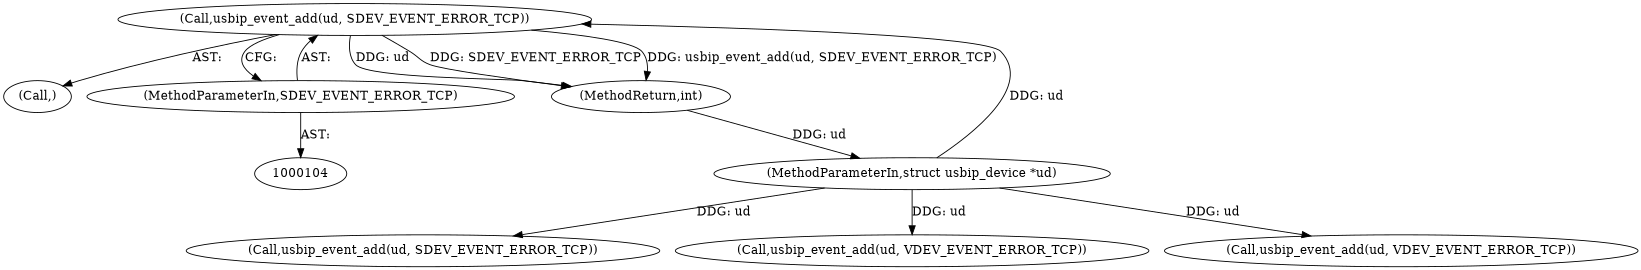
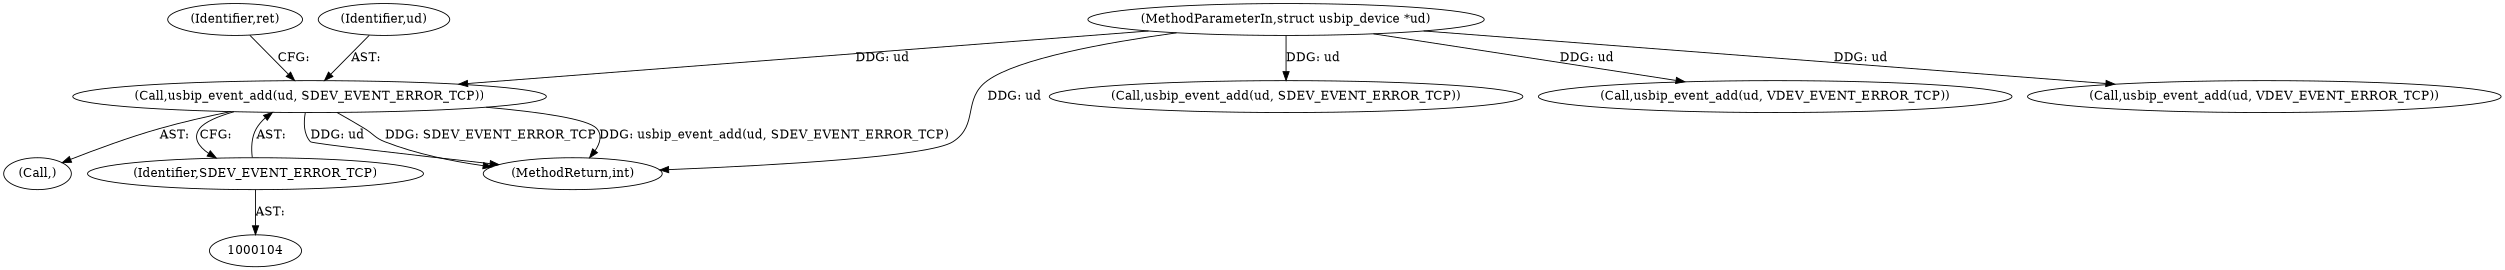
node "(Identifier,ret)": added
node "(Identifier,ud)": added
node "(MethodParameterIn,SDEV_EVENT_ERROR_TCP)": label "(MethodParameterIn,SDEV_EVENT_ERROR_TCP)" -> "(Identifier,SDEV_EVENT_ERROR_TCP)"
edge "(MethodReturn,int)" -> "(MethodParameterIn,struct usbip_device *ud)": reversed
